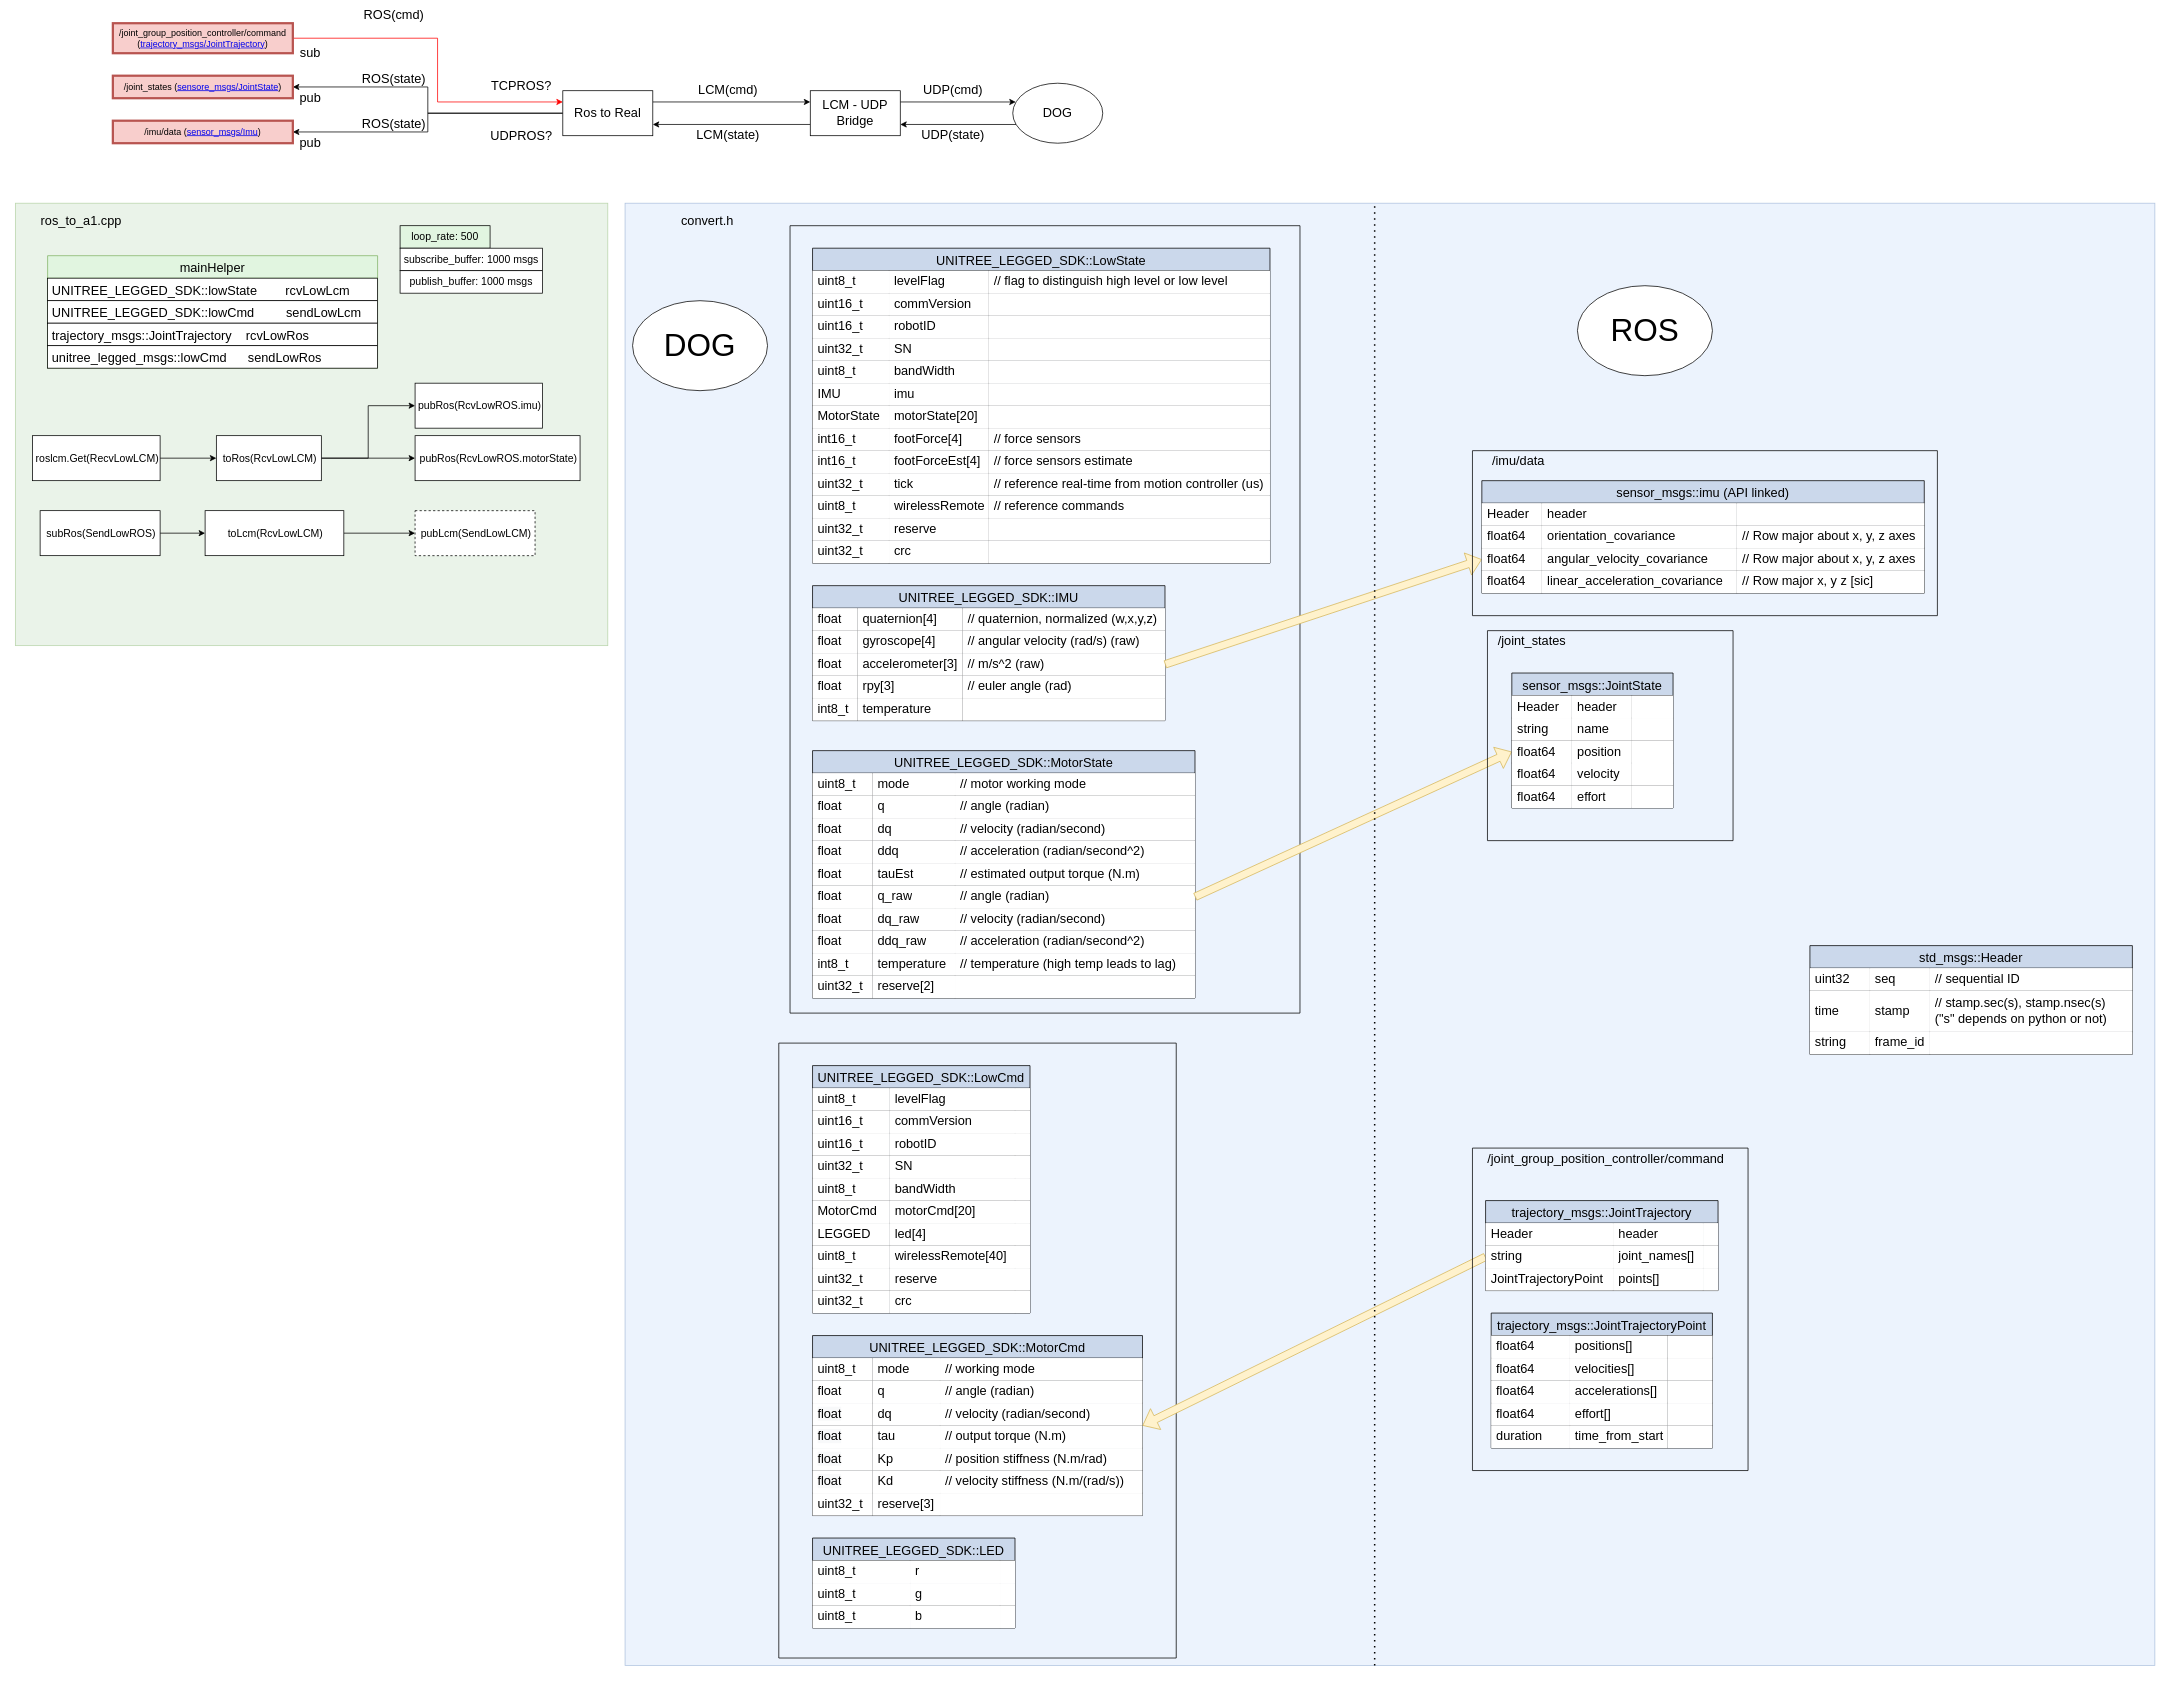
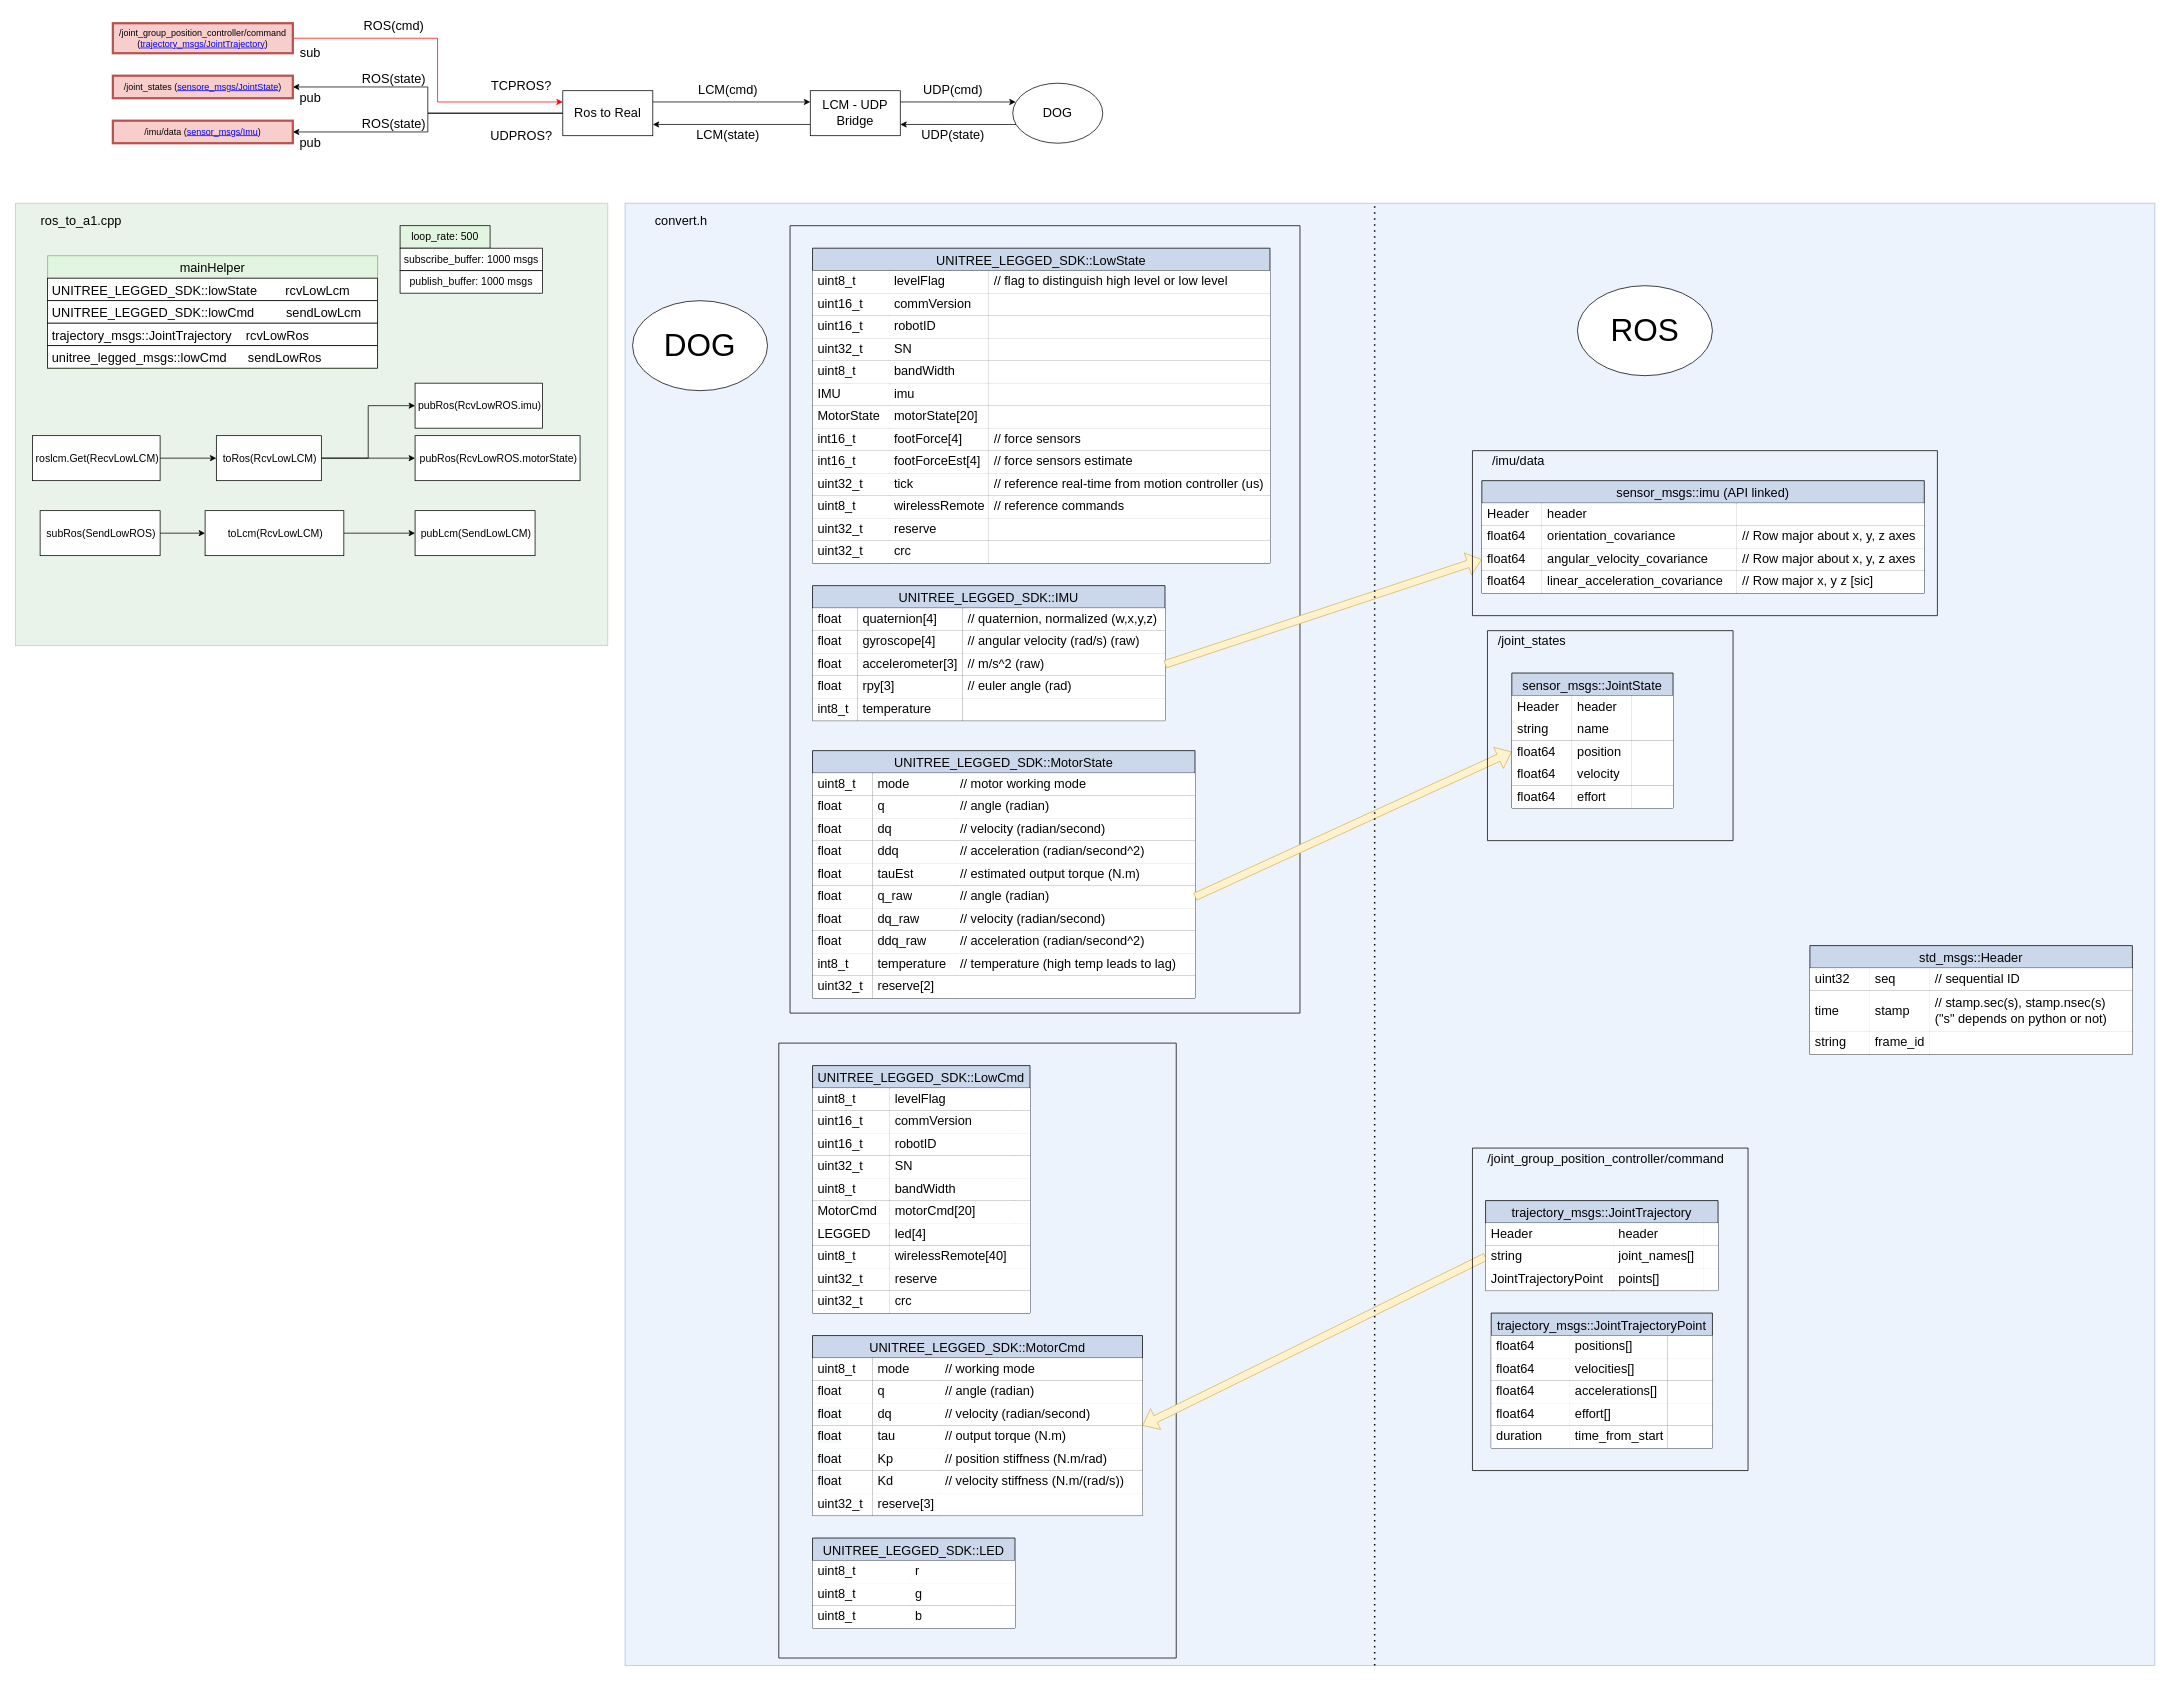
node "ROS(cmd)": moved (394, 15) -> (394, 27)
node "convert.h": moved (708, 222) -> (681, 222)
node "pubLcm(SendLowLCM)": style dashed -> solid
